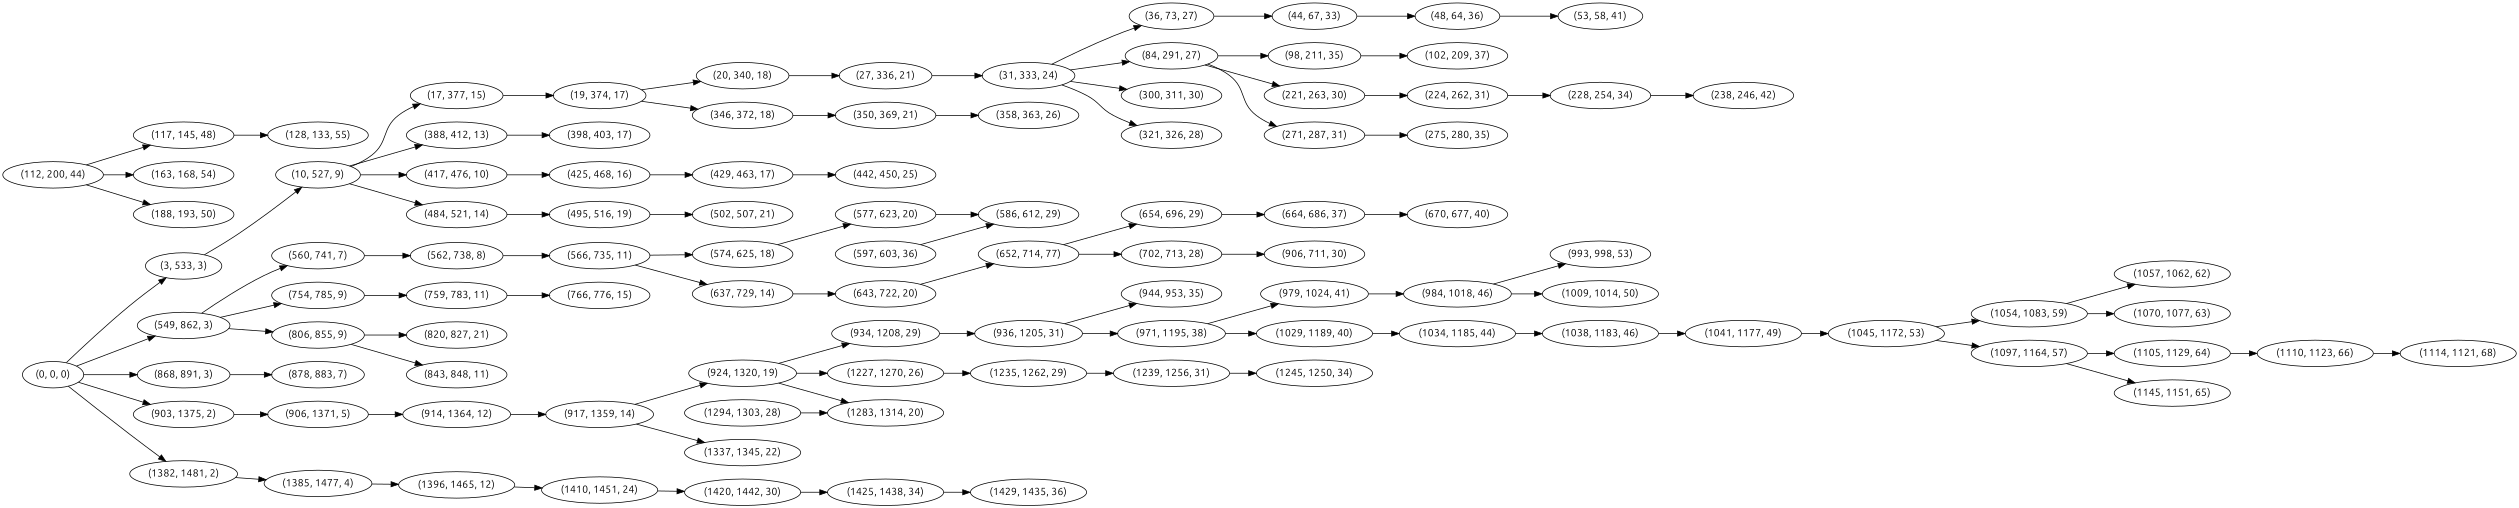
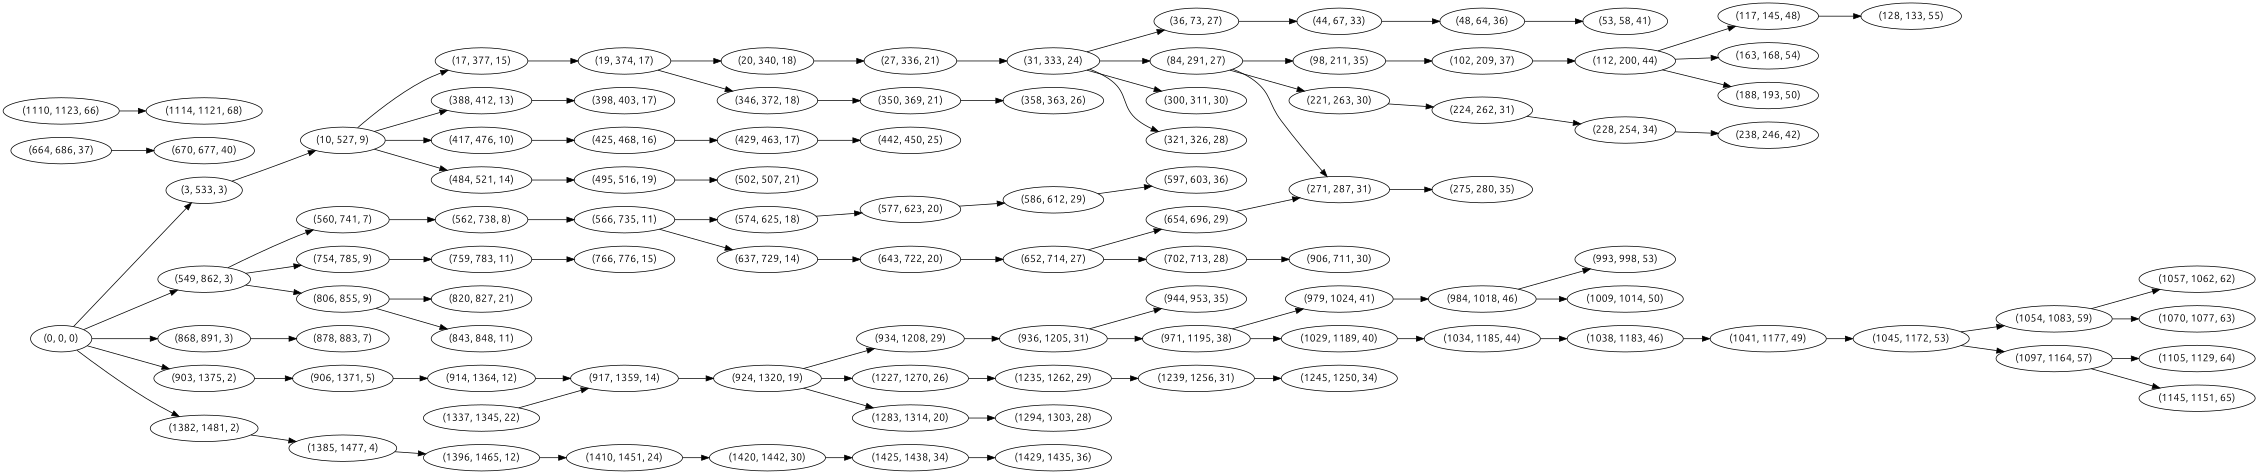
edge "(102, 209, 37)" -> "(112, 200, 44)": added
edge "(654, 696, 29)" -> "(664, 686, 37)": now "(654, 696, 29)" -> "(271, 287, 31)"
edge "(597, 603, 36)" -> "(586, 612, 29)": reversed
node "(652, 714, 77)": label "(652, 714, 77)" -> "(652, 714, 27)"
edge "(1105, 1129, 64)" -> "(1110, 1123, 66)": removed
edge "(1294, 1303, 28)" -> "(1283, 1314, 20)": reversed
edge "(917, 1359, 14)" -> "(1337, 1345, 22)": reversed
